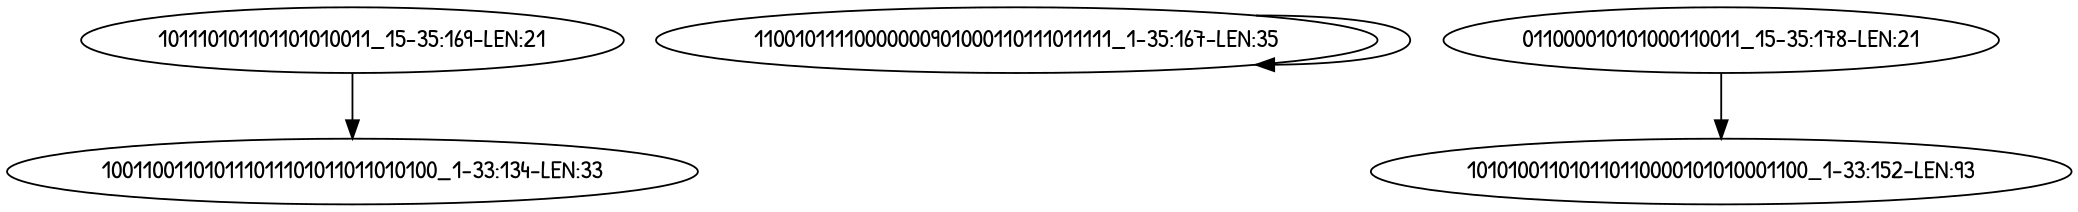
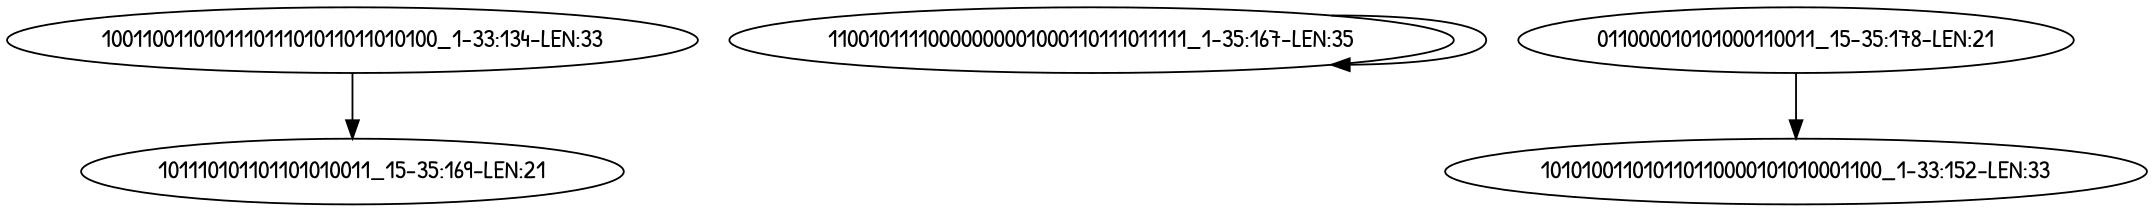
node "11001011110000000901000110111011111_1-35:167-LEN:35": label "11001011110000000901000110111011111_1-35:167-LEN:35" -> "11001011110000000001000110111011111_1-35:167-LEN:35"
edge "101110101101101010011_15-35:169-LEN:21" -> "100110011010111011101011011010100_1-33:134-LEN:33": reversed
node "101010011010110110000101010001100_1-33:152-LEN:93": label "101010011010110110000101010001100_1-33:152-LEN:93" -> "101010011010110110000101010001100_1-33:152-LEN:33"
